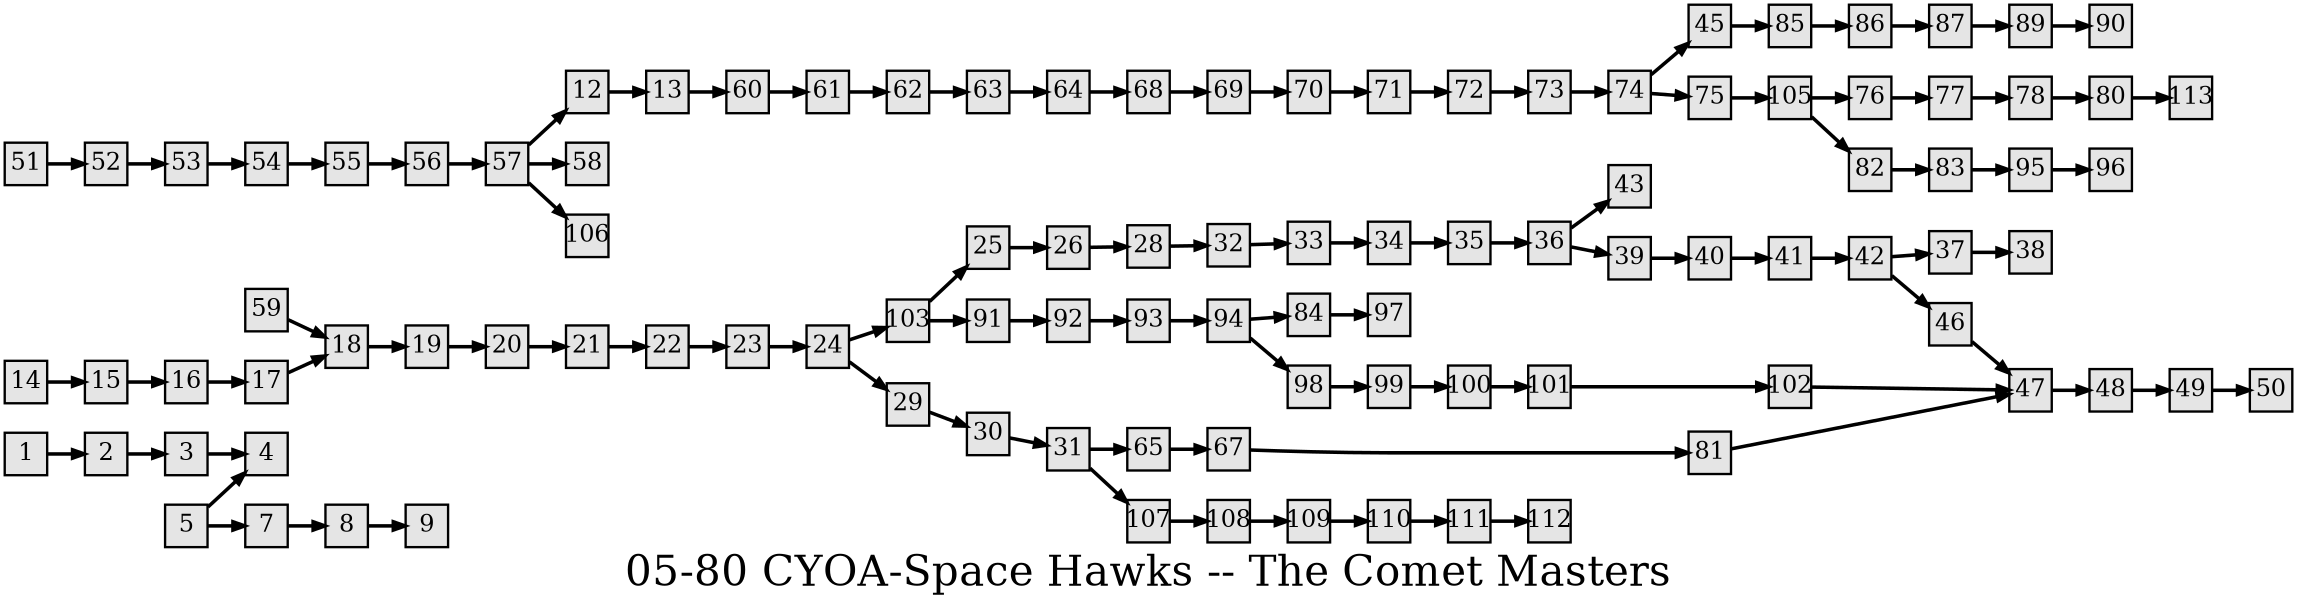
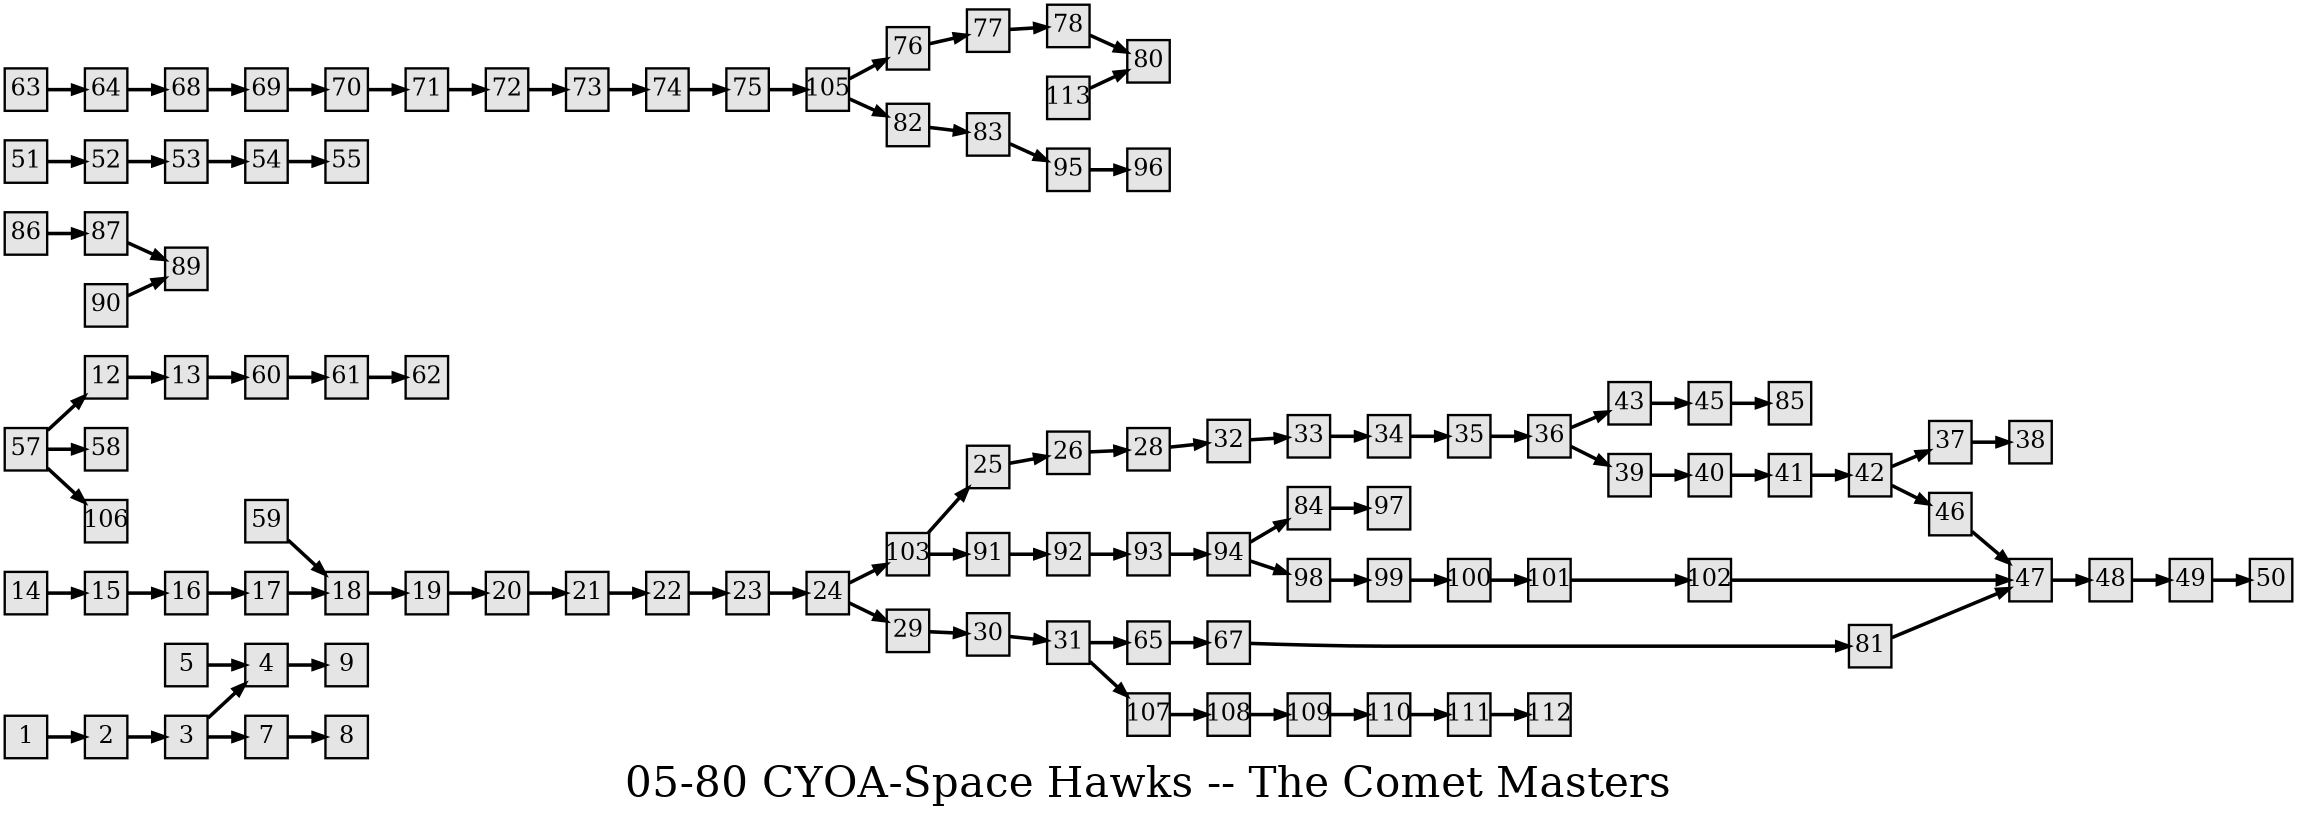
edge "85" -> "86": removed
edge "89" -> "90": reversed
edge "74" -> "45": now "43" -> "45"
edge "62" -> "63": removed
edge "80" -> "113": reversed
node "56": removed
edge "5" -> "7": now "3" -> "7"
edge "8" -> "9": now "4" -> "9"
